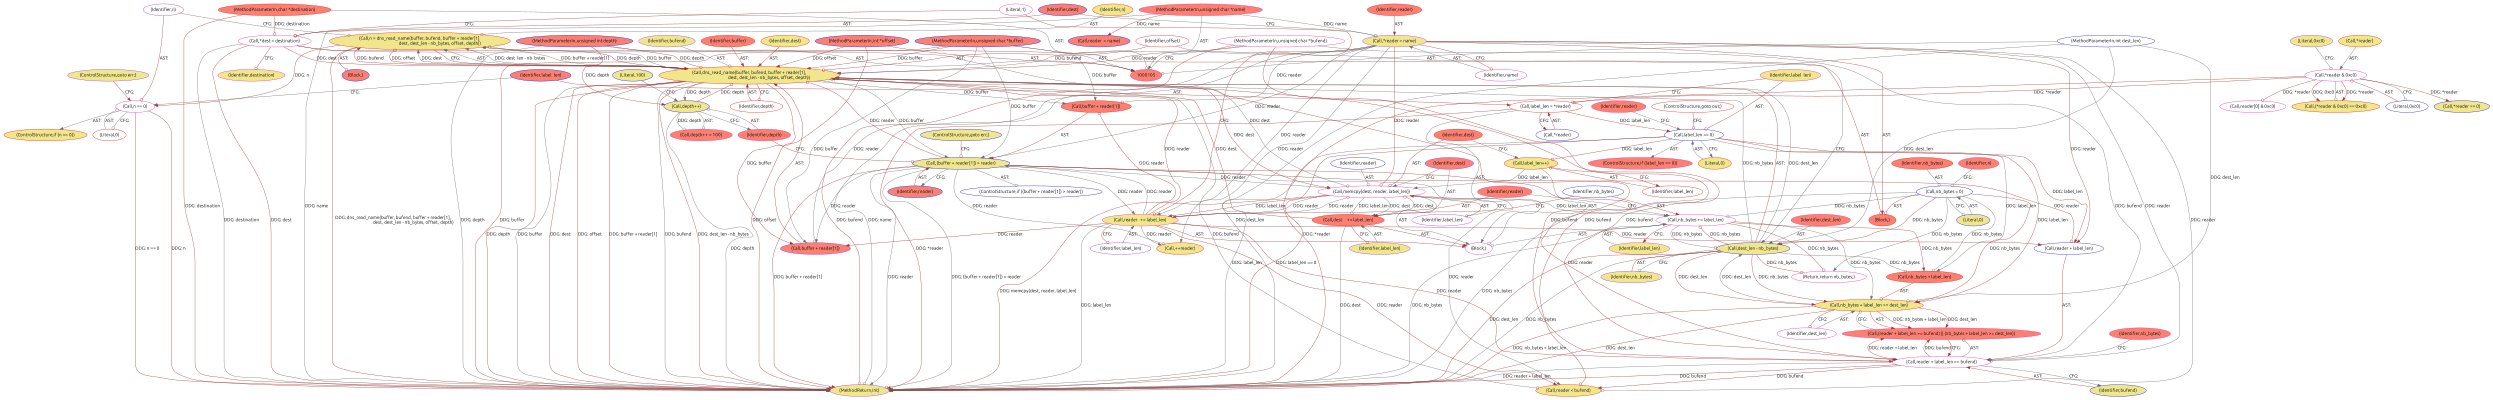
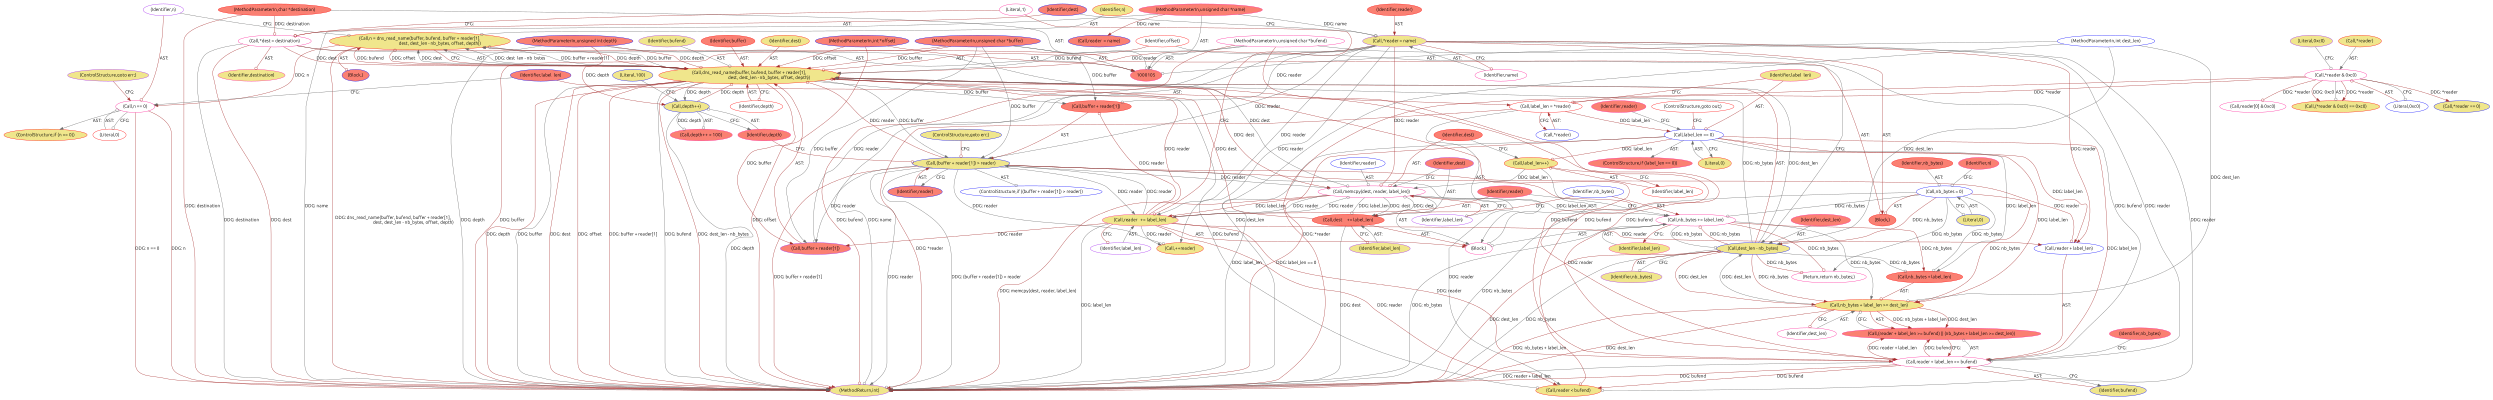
edge "(Call,*dest = destination)" -> "(Identifier,destination)": label "CFG: " -> "AST: "
edge "(MethodParameterIn,unsigned char *bufend)" -> "1000105": label "CFG: " -> "AST: "
edge "(Call,label_len == 0)" -> "(Call,reader + label_len >= bufend)": added, label "DDG: label_len"
